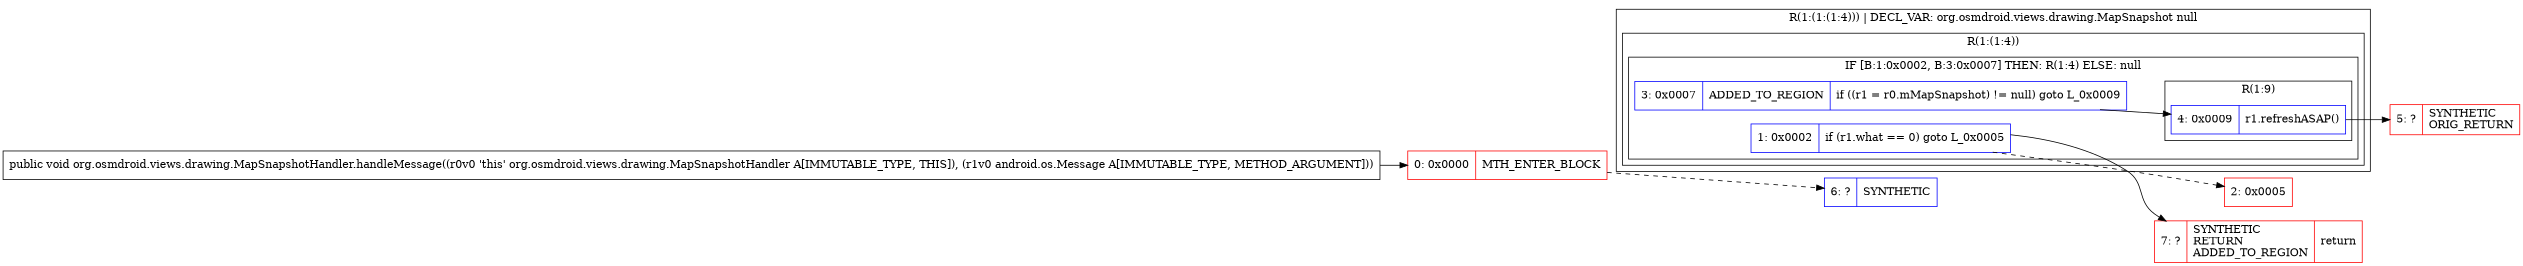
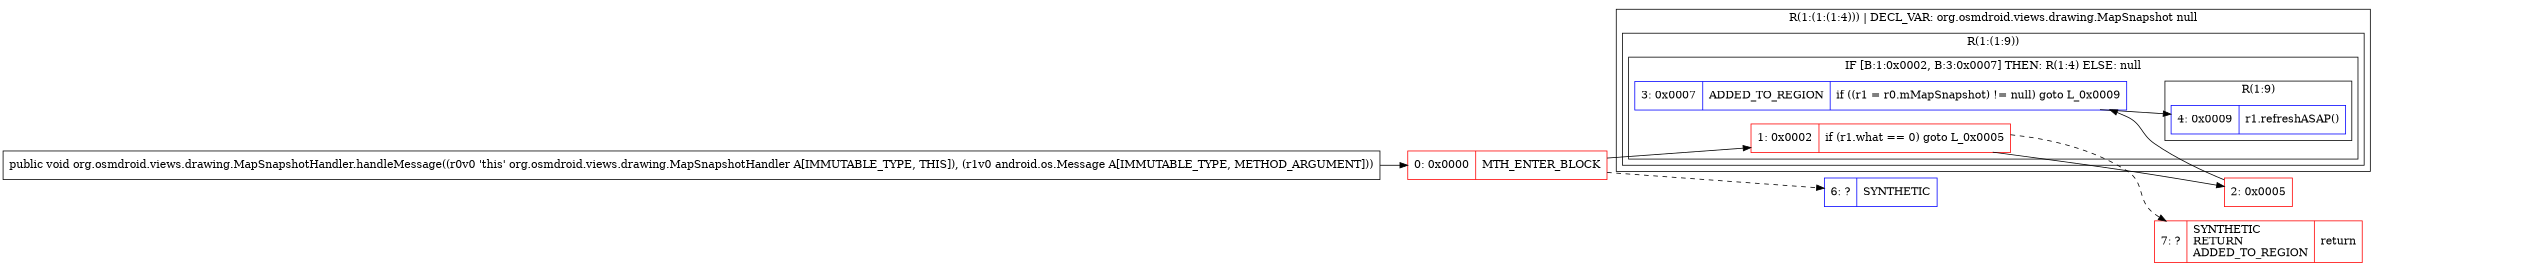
cluster "R(1:(1:4))": label "R(1:(1:4))" -> "R(1:(1:9))"
node "5: ?": removed
node "1: 0x0002": color blue -> red
edge "2: 0x0005" -> "3: 0x0007": added
edge "0: 0x0000" -> "1: 0x0002": added
edge "1: 0x0002" -> "7: ?": style solid -> dashed
edge "1: 0x0002" -> "2: 0x0005": style dashed -> solid
